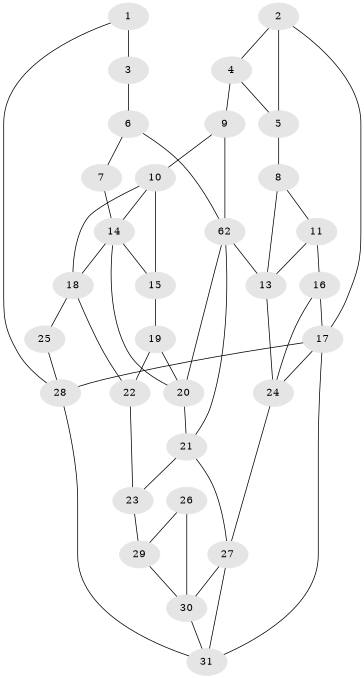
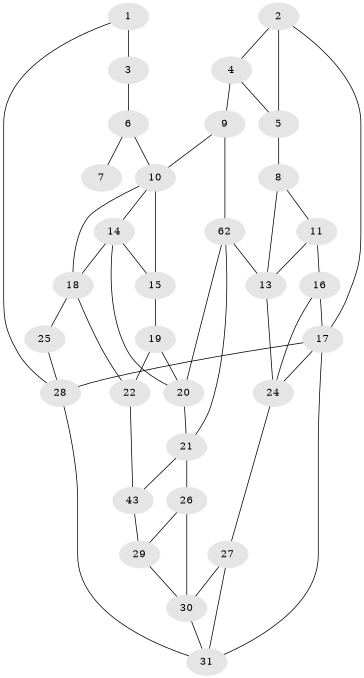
edge "6" -- "62": now "6" -- "10"
edge "7" -- "14": removed
edge "21" -- "27": now "21" -- "26"
node "23": label "23" -> "43"
